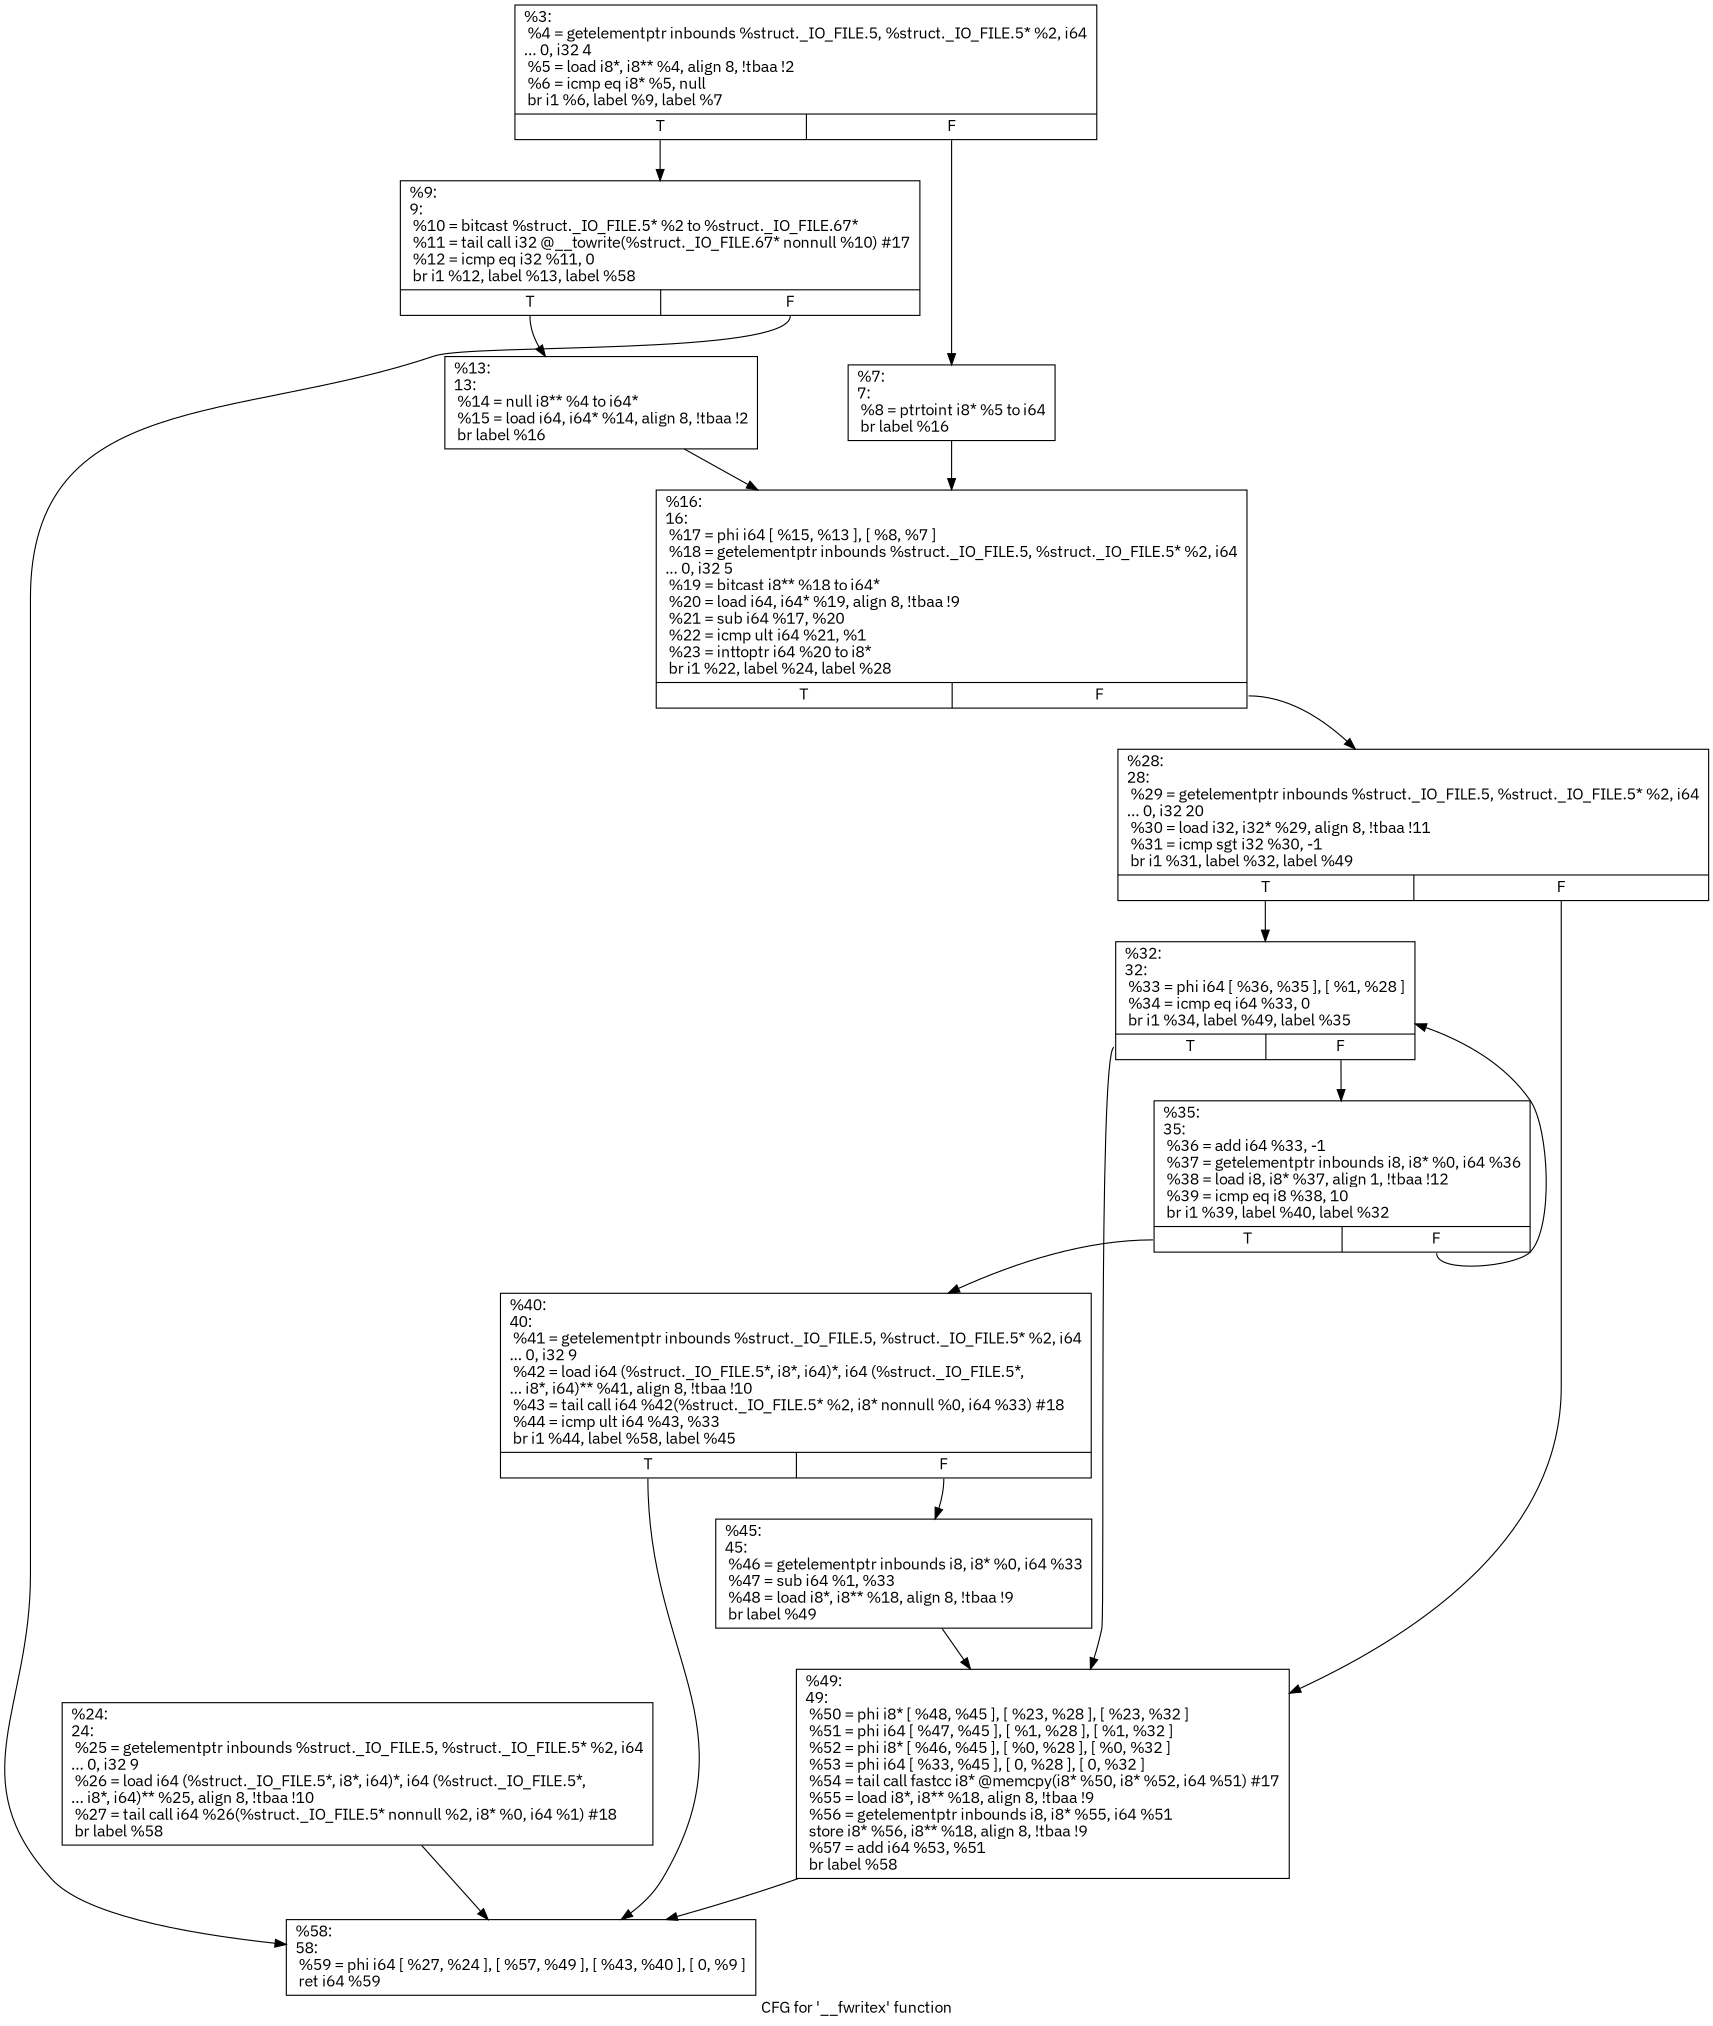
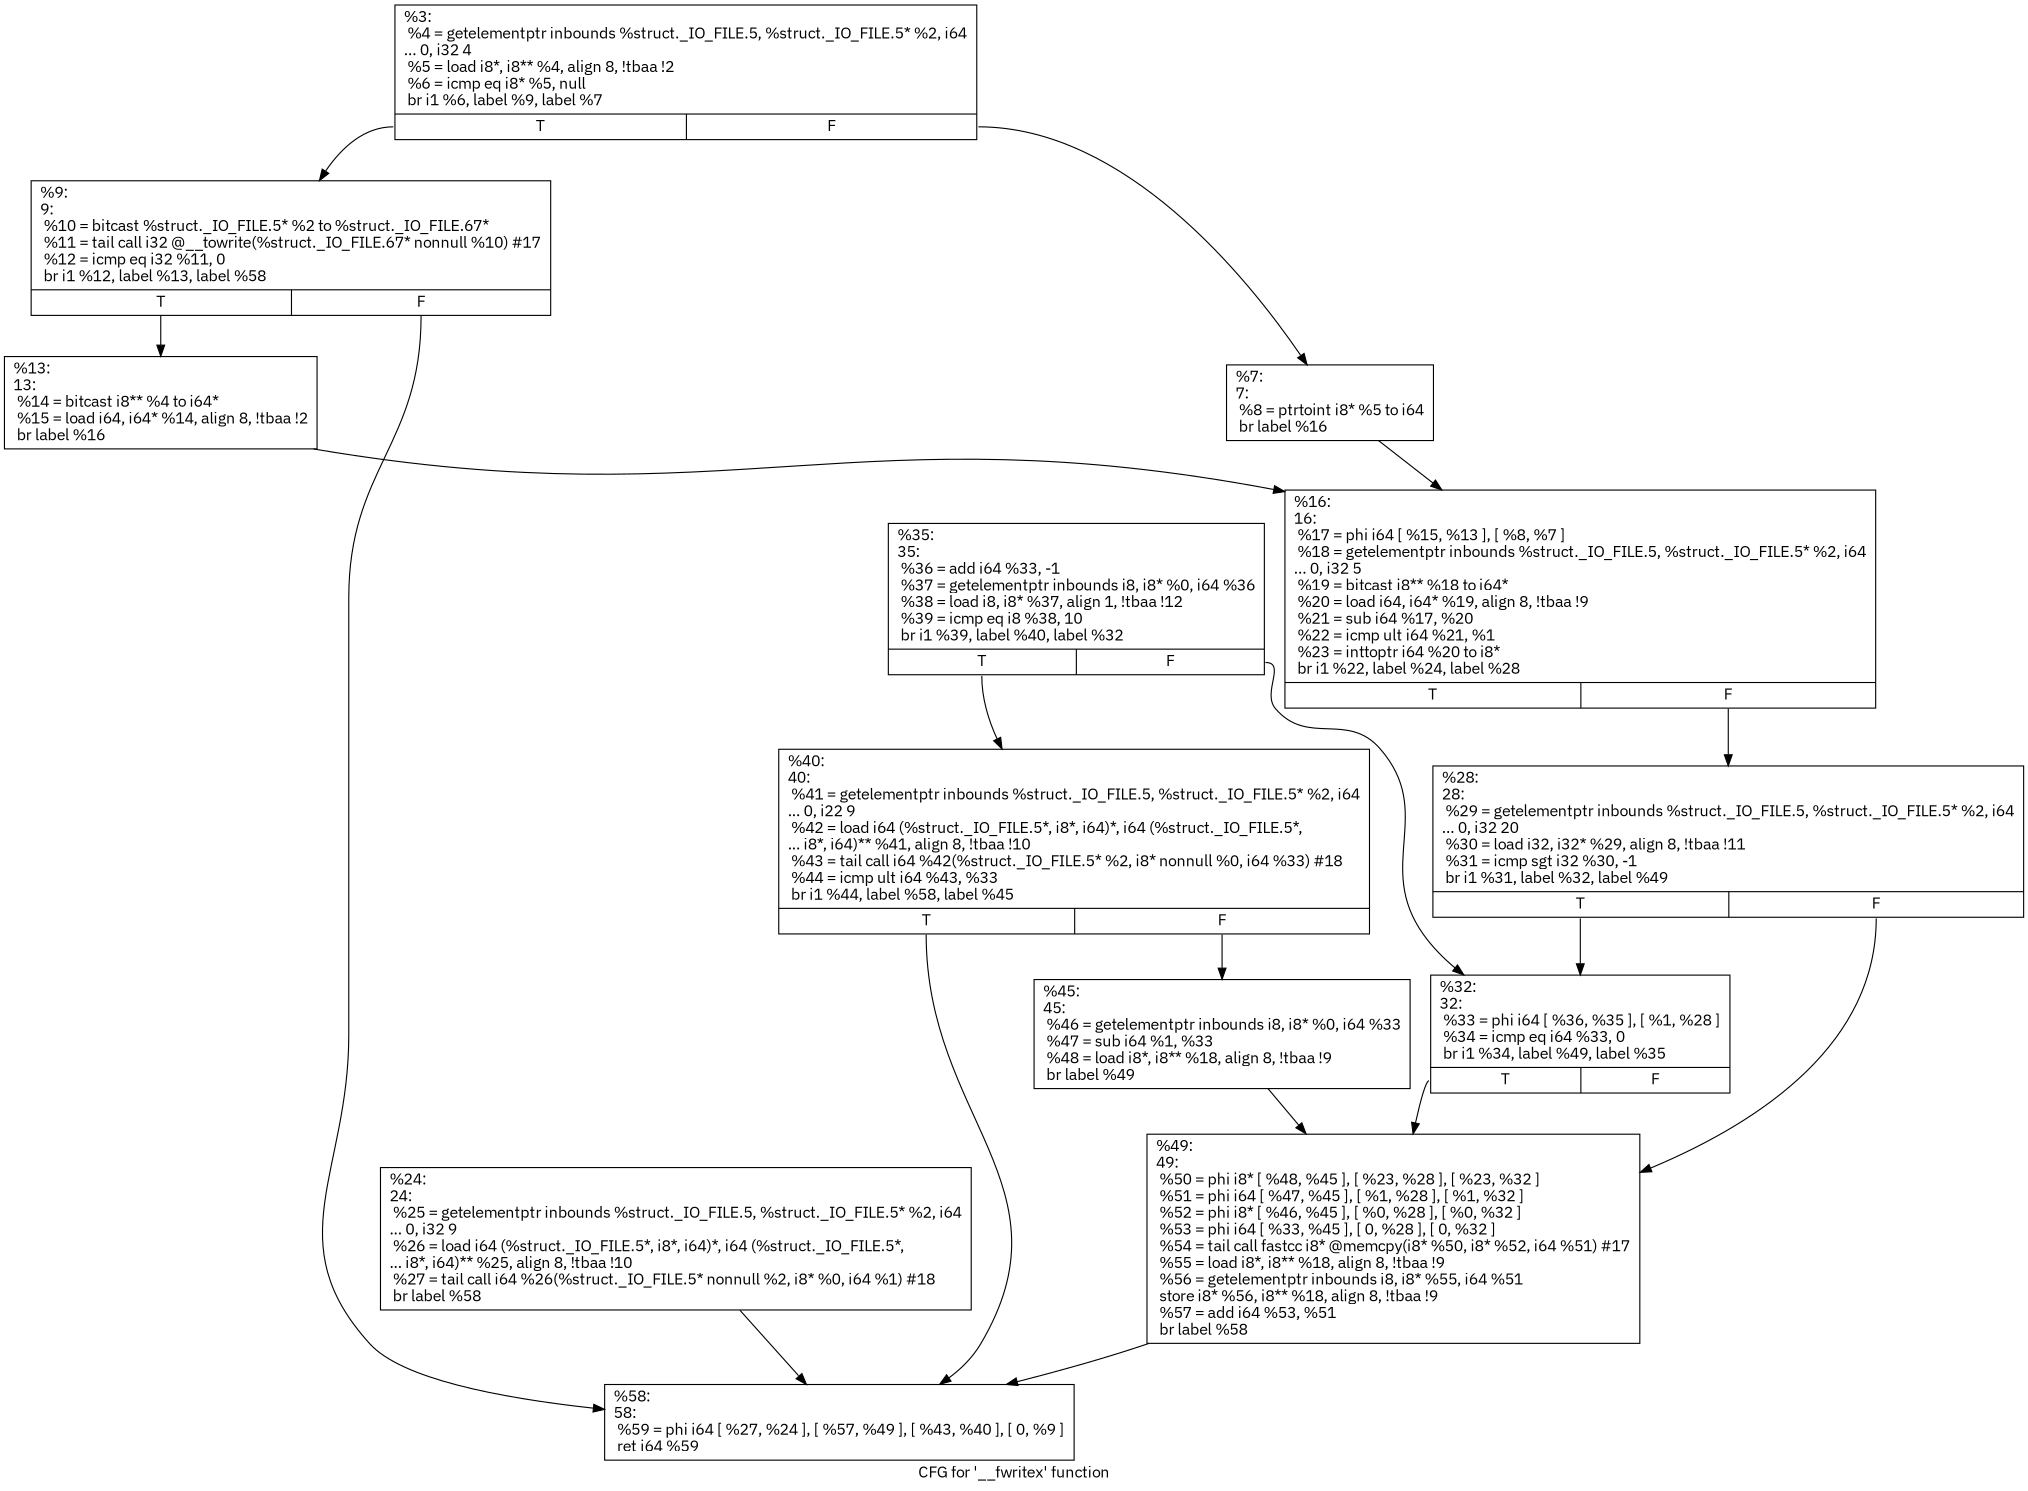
node "%13:": text "%14 = null i8** %4 to i64*" -> "%14 = bitcast i8** %4 to i64*"
edge "%32:" -> "%35:": removed
node "%40:": text "... 0, i32 9" -> "... 0, i22 9"
